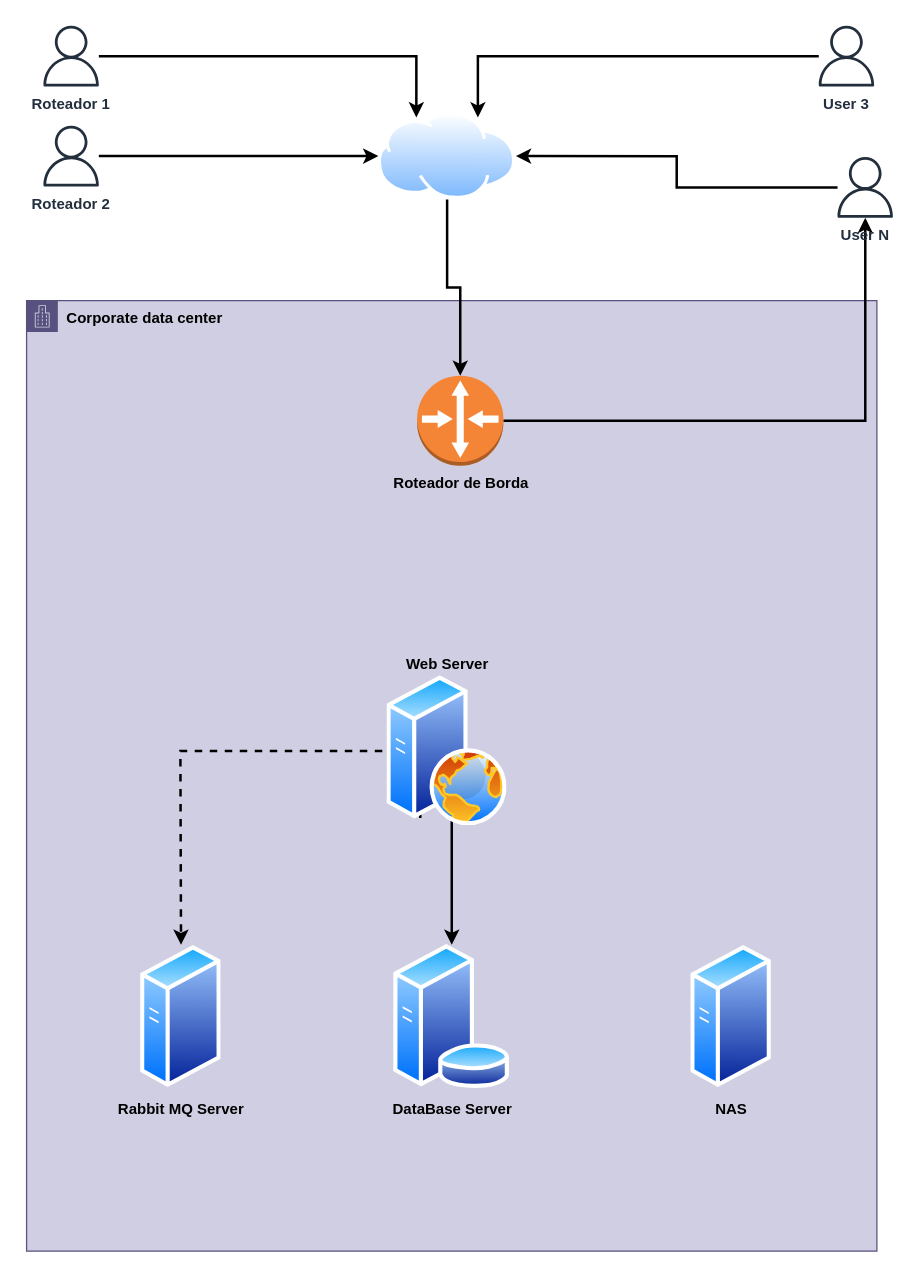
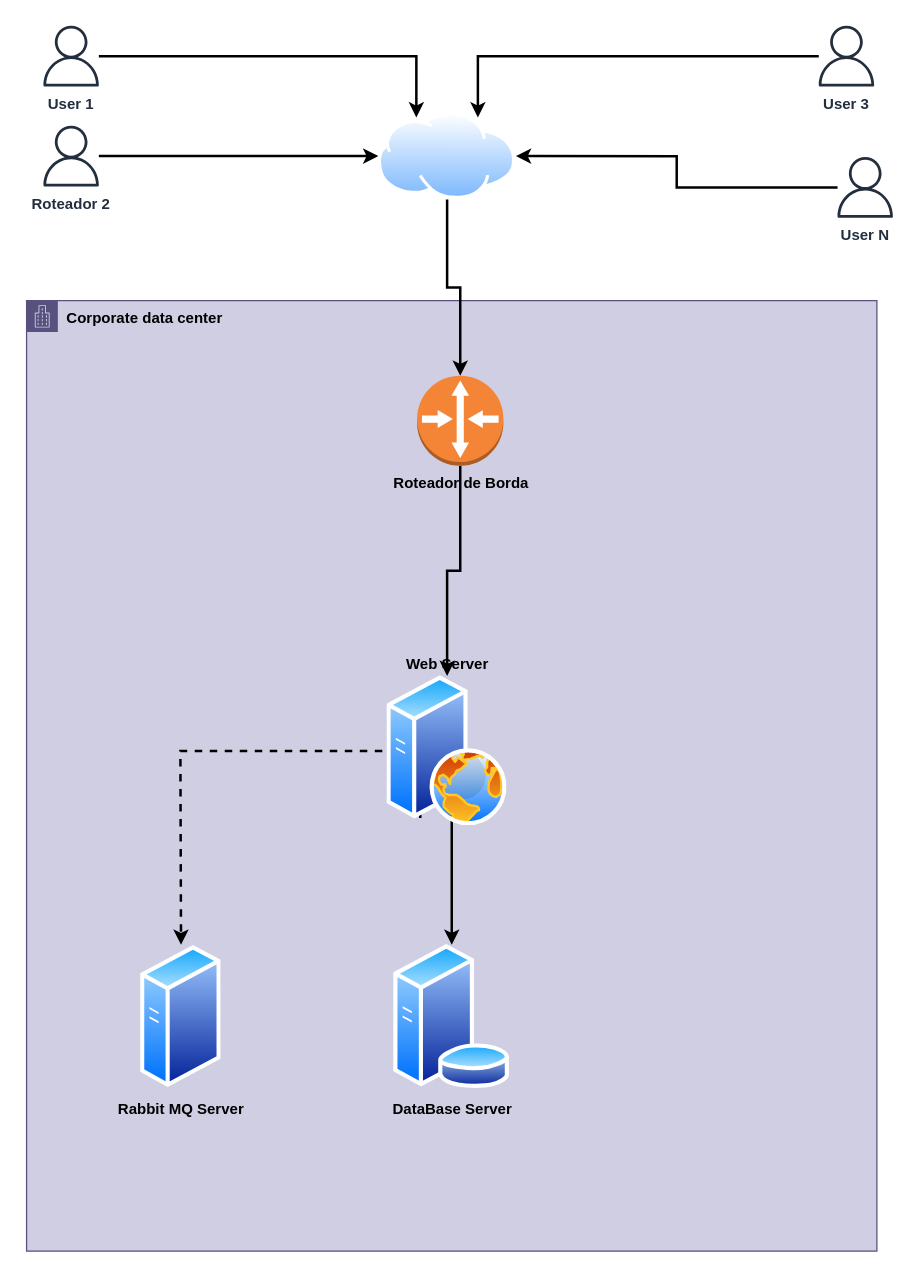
node "Roteador 1": label "Roteador 1" -> "User 1"
edge "Roteador de Borda" -> "User N": now "Roteador de Borda" -> "Web Server"
node "NAS": removed
